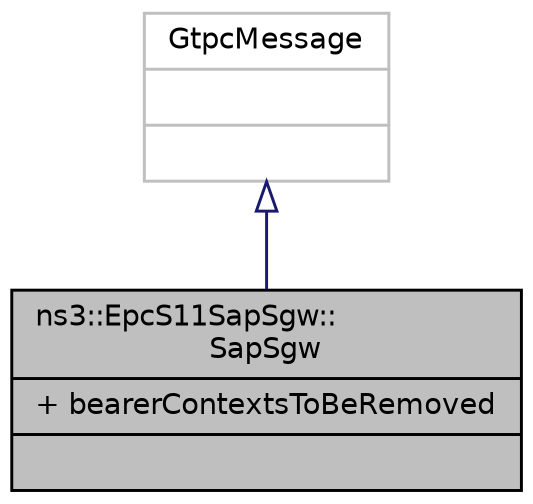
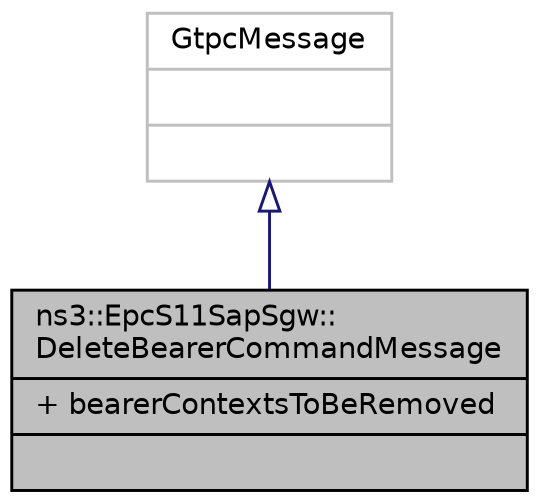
node "ns3::EpcS11SapSgw::": text "SapSgw" -> "DeleteBearerCommandMessage"
